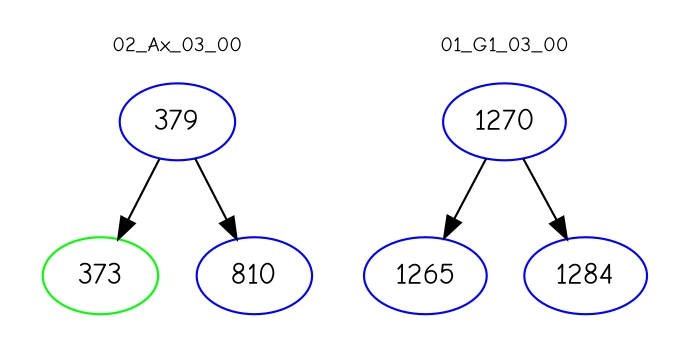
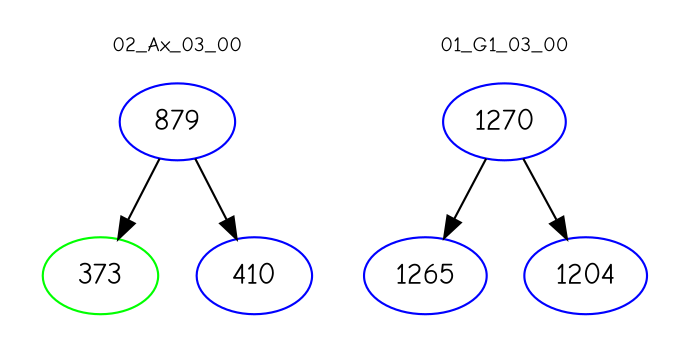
node "379": label "379" -> "879"
node "810": label "810" -> "410"
node "1284": label "1284" -> "1204"
